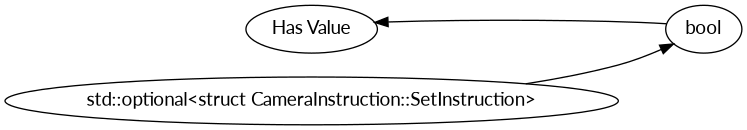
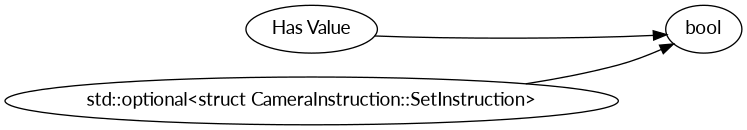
edge "bool" -> "Has Value": reversed
